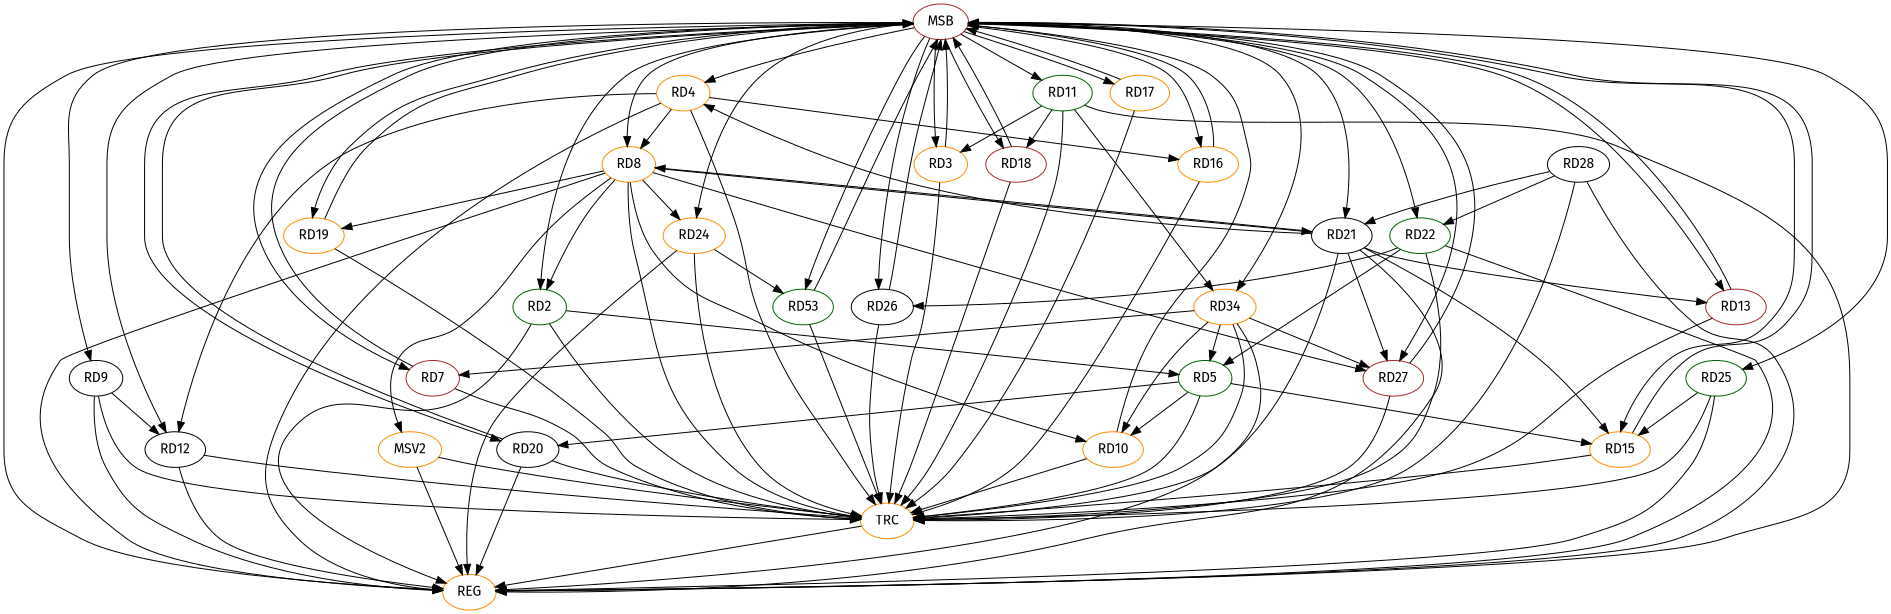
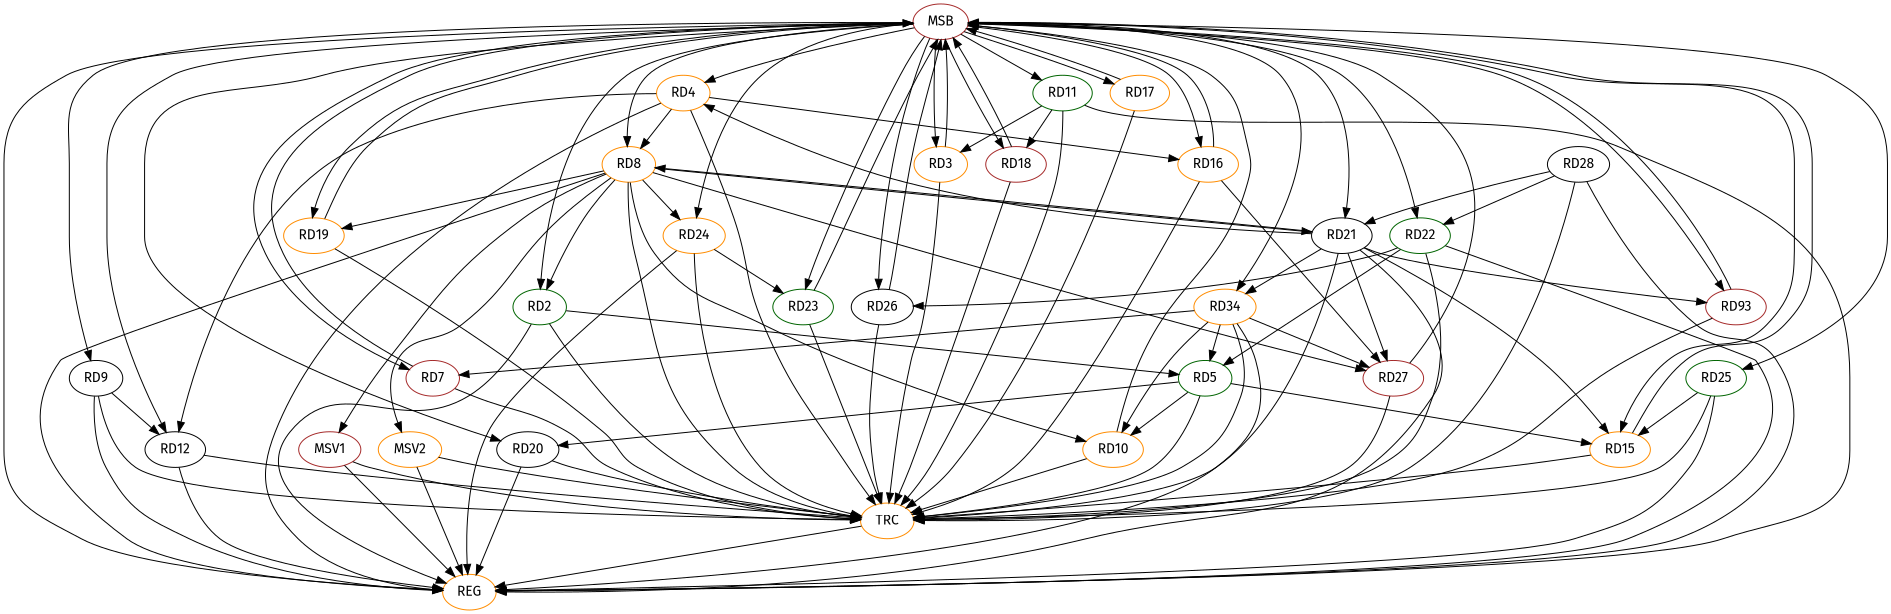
edge "MSB" -> "RD27": now "RD16" -> "RD27"
edge "RD20" -> "MSB": removed
edge "RD11" -> "RD34": now "RD21" -> "RD34"
node "RD53": label "RD53" -> "RD23"
node "RD13": label "RD13" -> "RD93"
node "MSV1": added
